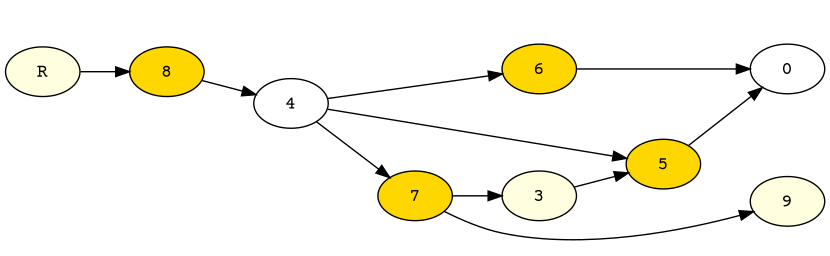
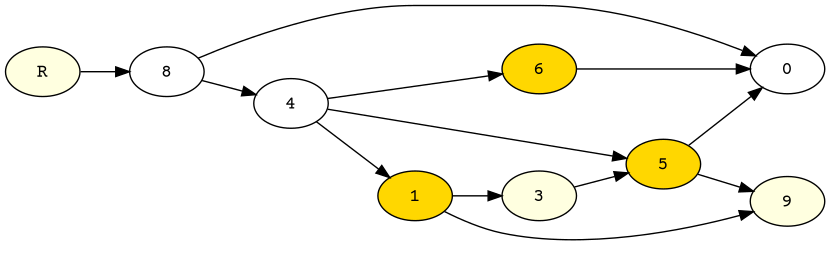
edge "8" -> "0": added
node "8": fillcolor gold -> white
edge "5" -> "9": added
node "7": label "7" -> "1"
